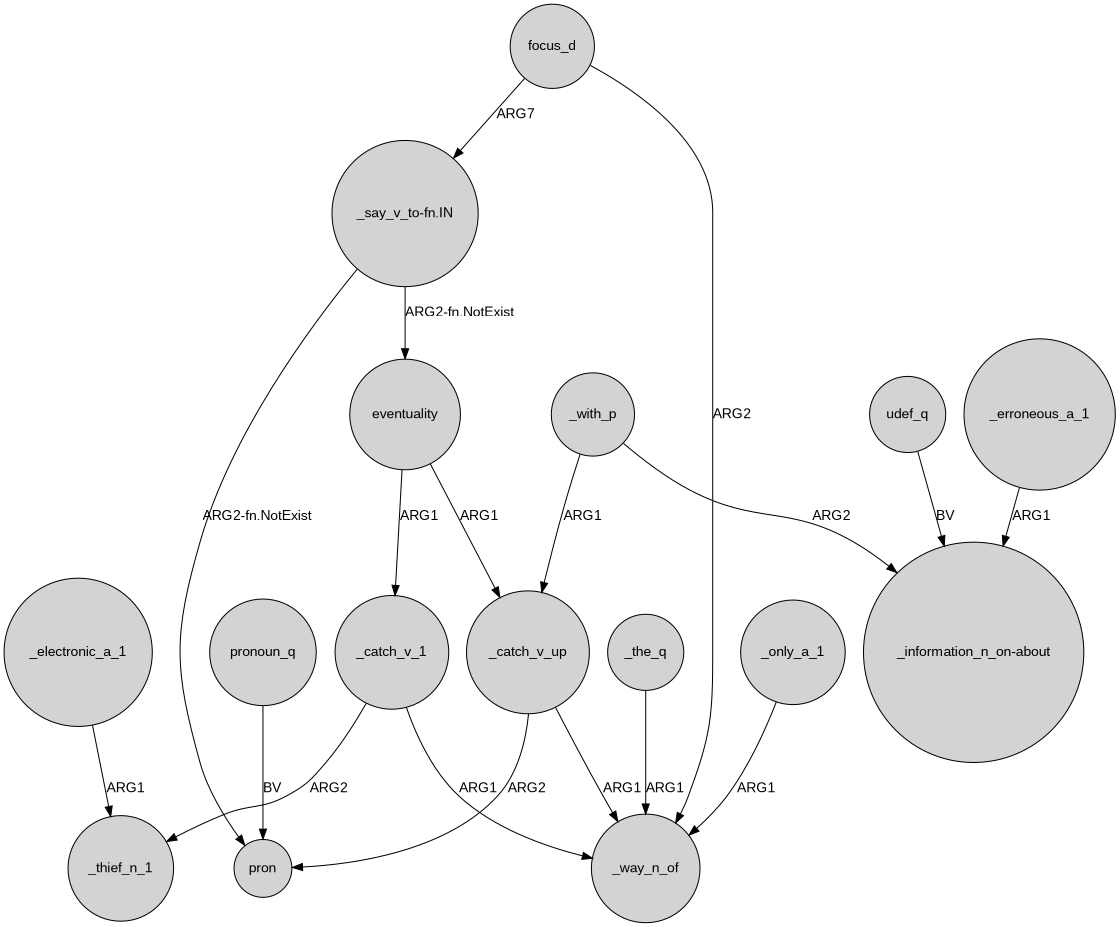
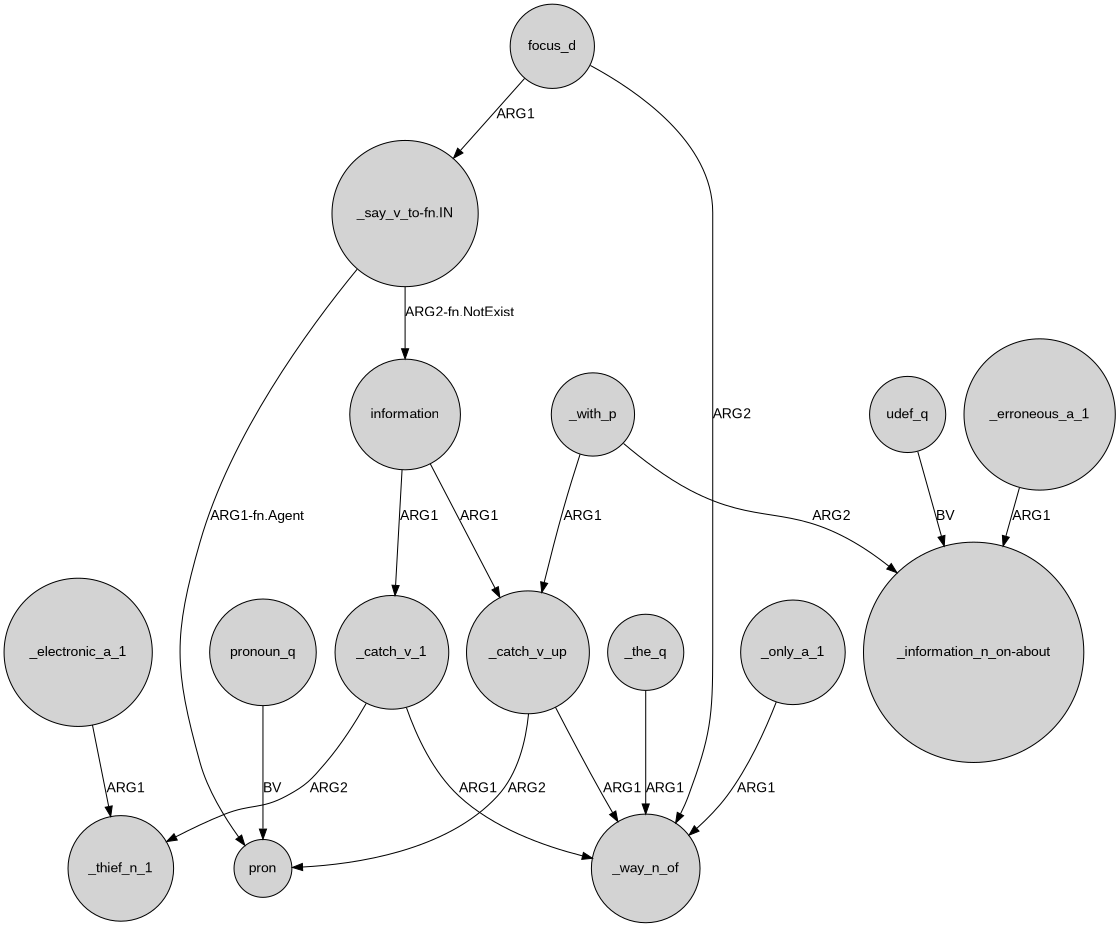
edge "focus_d" -> "_say_v_to-fn.IN": label "ARG7" -> "ARG1"
node "eventuality": label "eventuality" -> "information"
edge "_say_v_to-fn.IN" -> "pron": label "ARG2-fn.NotExist" -> "ARG1-fn.Agent"
